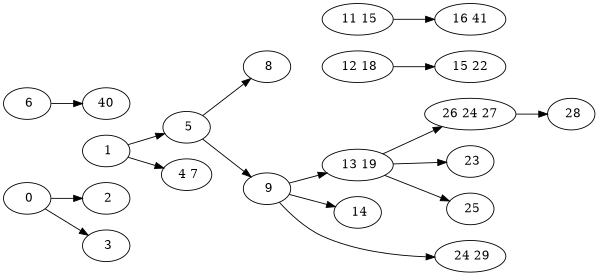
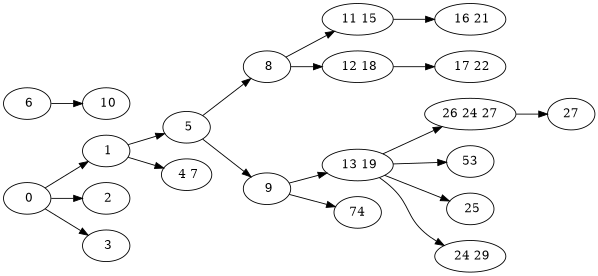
node "16 41": label "16 41" -> "16 21"
edge "8" -> "11 15": added
edge "8" -> "12 18": added
node "15 22": label "15 22" -> "17 22"
node "40": label "40" -> "10"
node "28": label "28" -> "27"
node "23": label "23" -> "53"
edge "0" -> "1": added
node "14": label "14" -> "74"
edge "9" -> "24 29": now "13 19" -> "24 29"
